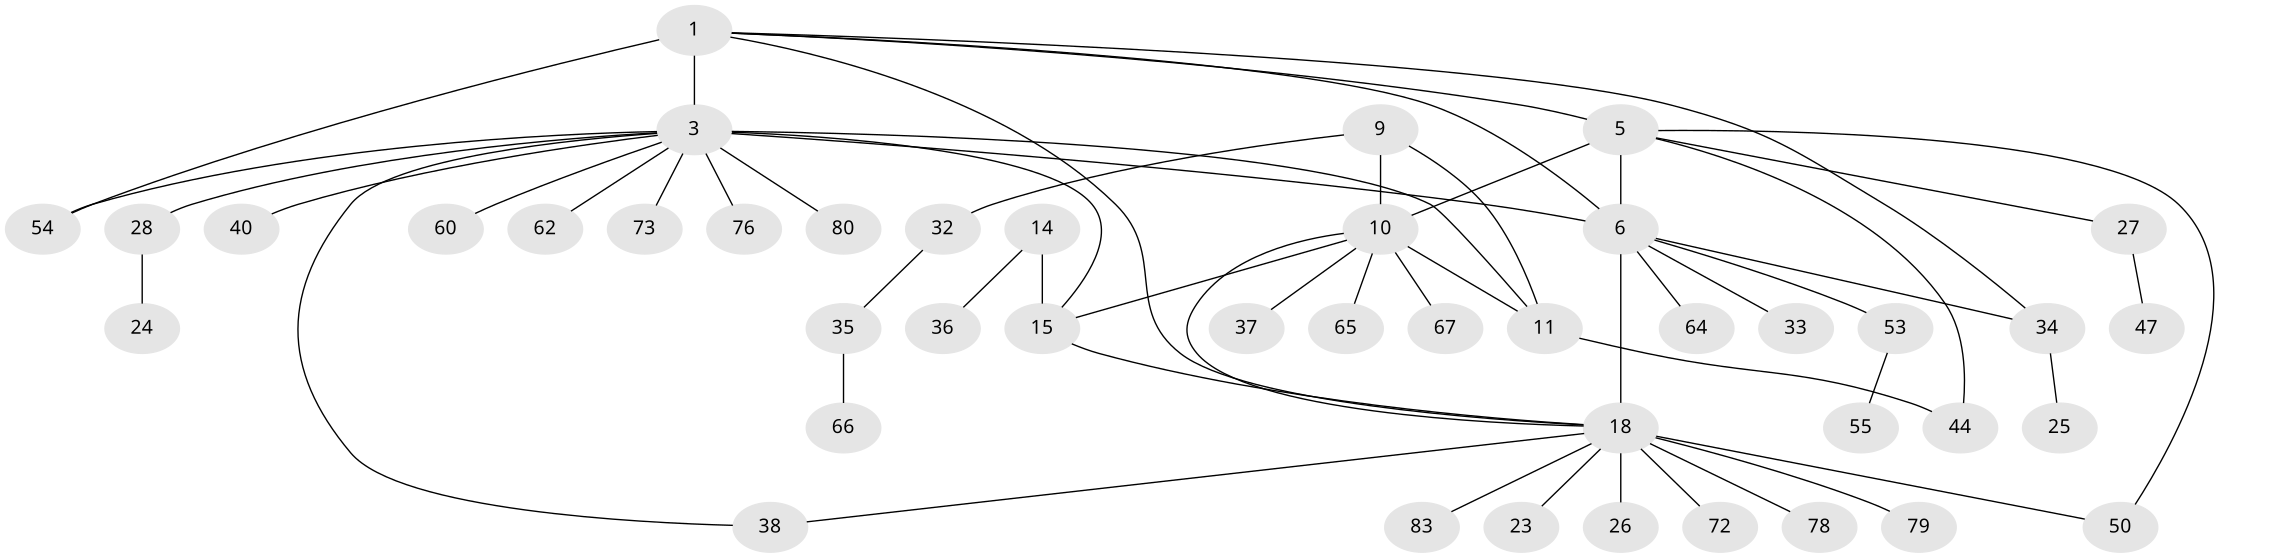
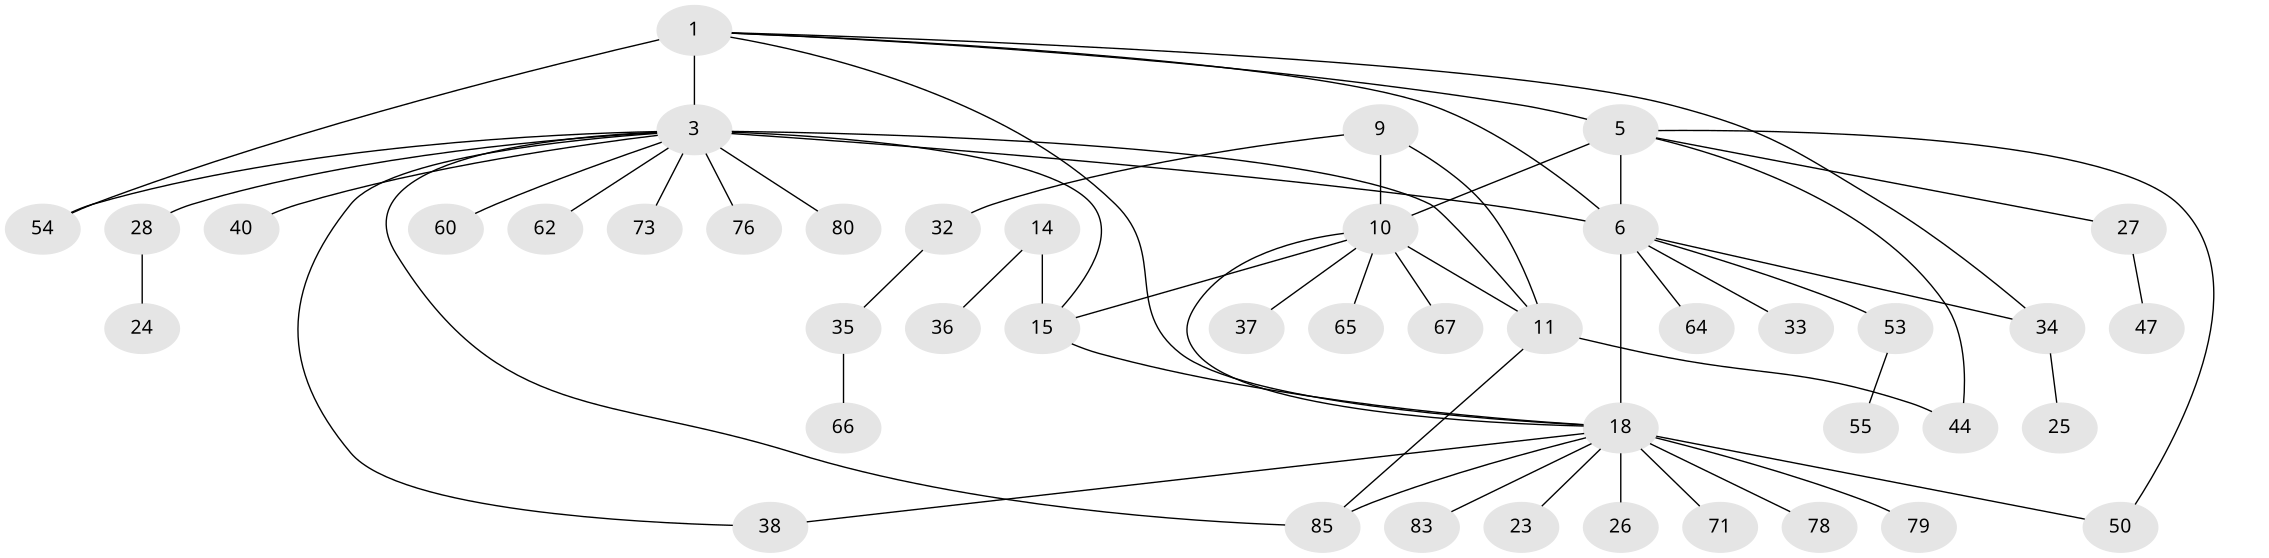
node "85": added
node "72": label "72" -> "71"
